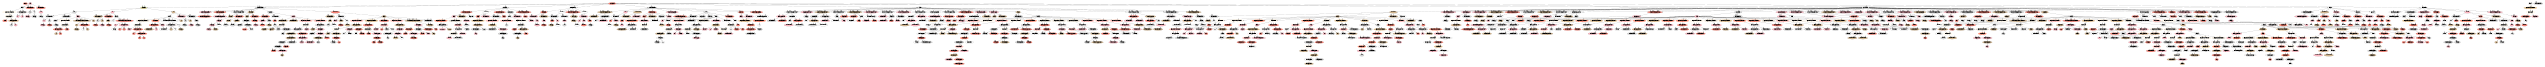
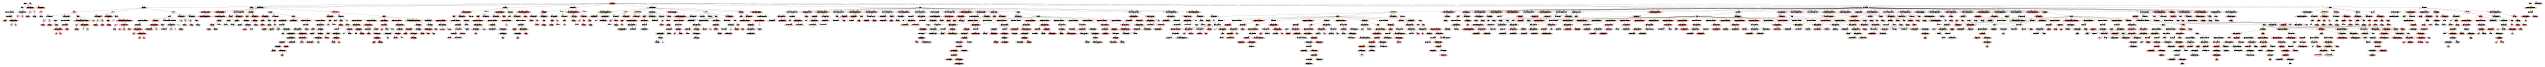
node "Enter": fillcolor salmon -> lightgrey
node "solidity": added
node "add": fillcolor lightgrey -> salmon
node "finishMinting": fillcolor salmon -> lightgrey
node "bug_unchk_send30": fillcolor lightgrey -> salmon
node "UnaryOperation": fillcolor salmon -> lightgrey
